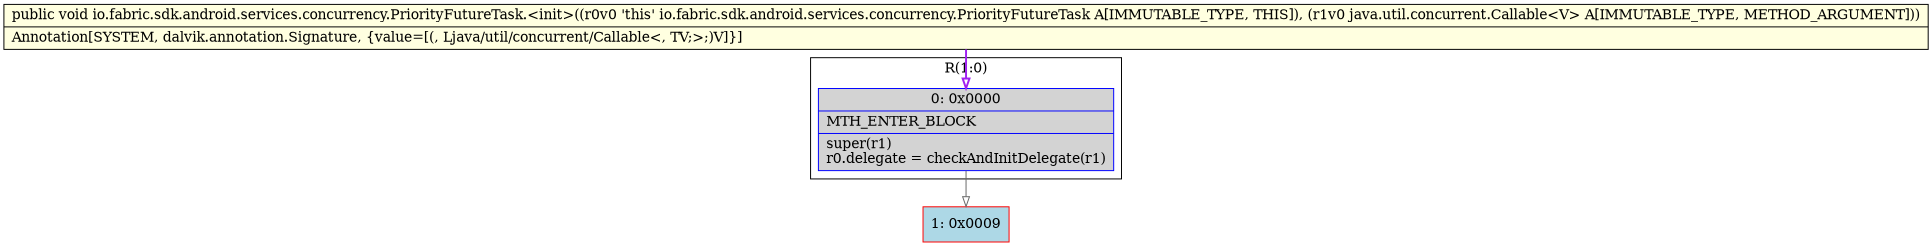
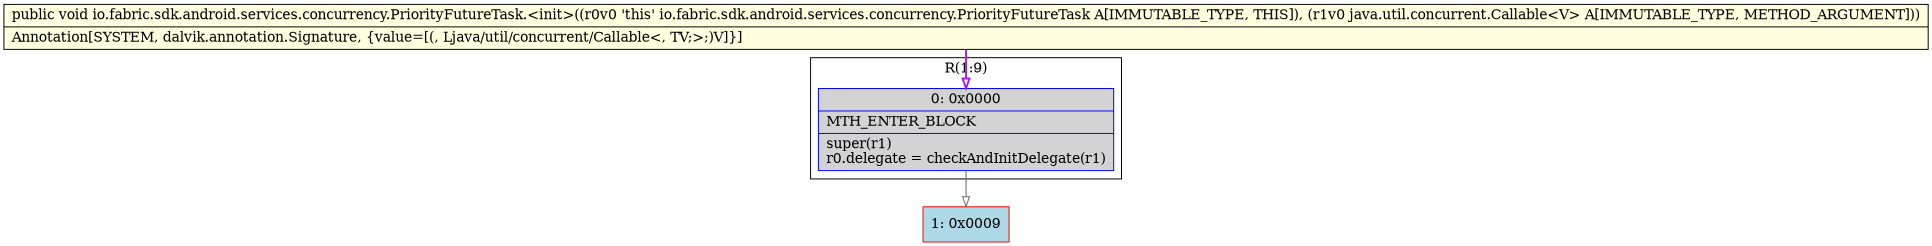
cluster "R(1:0)": label "R(1:0)" -> "R(1:9)"
